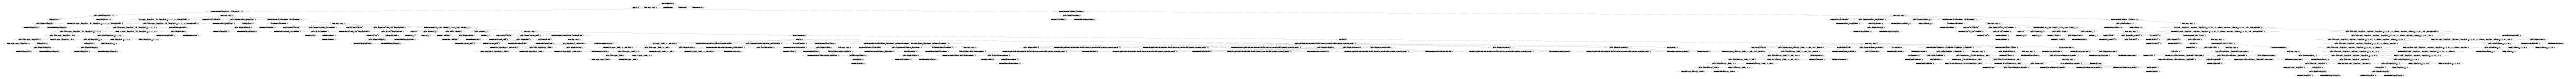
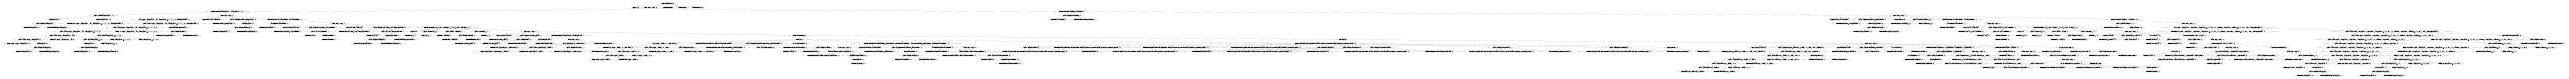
node "(LOCAL,int createCount: int)": added
node "(CONTROL_STRUCTURE,if (filtering),if (filtering))": removed
